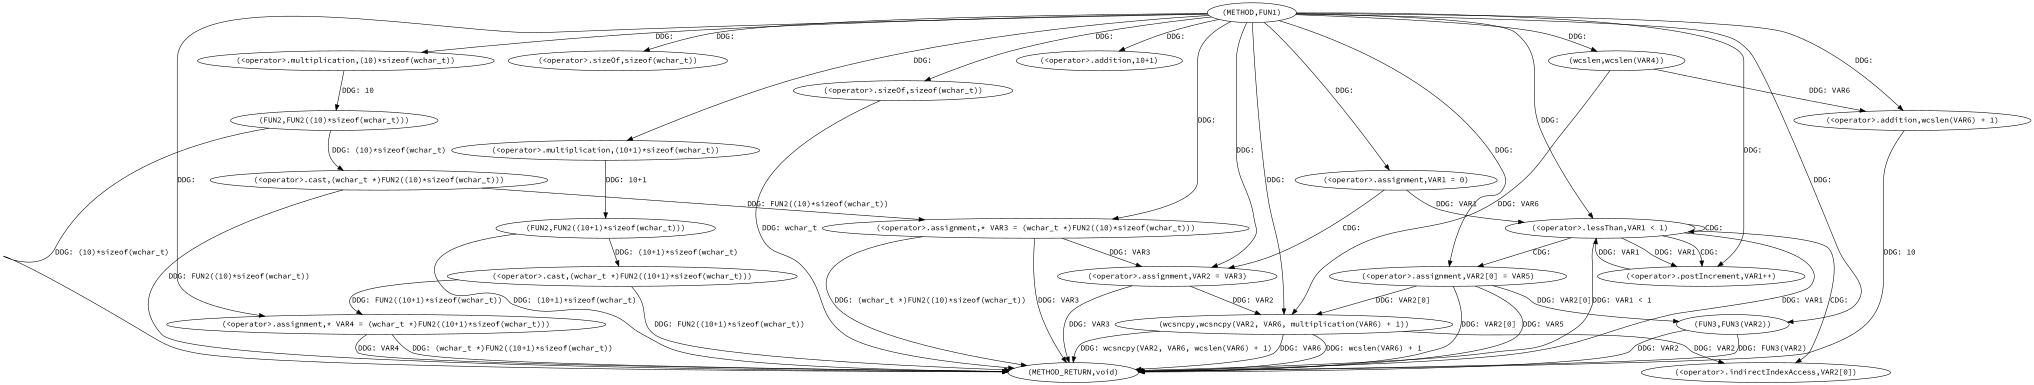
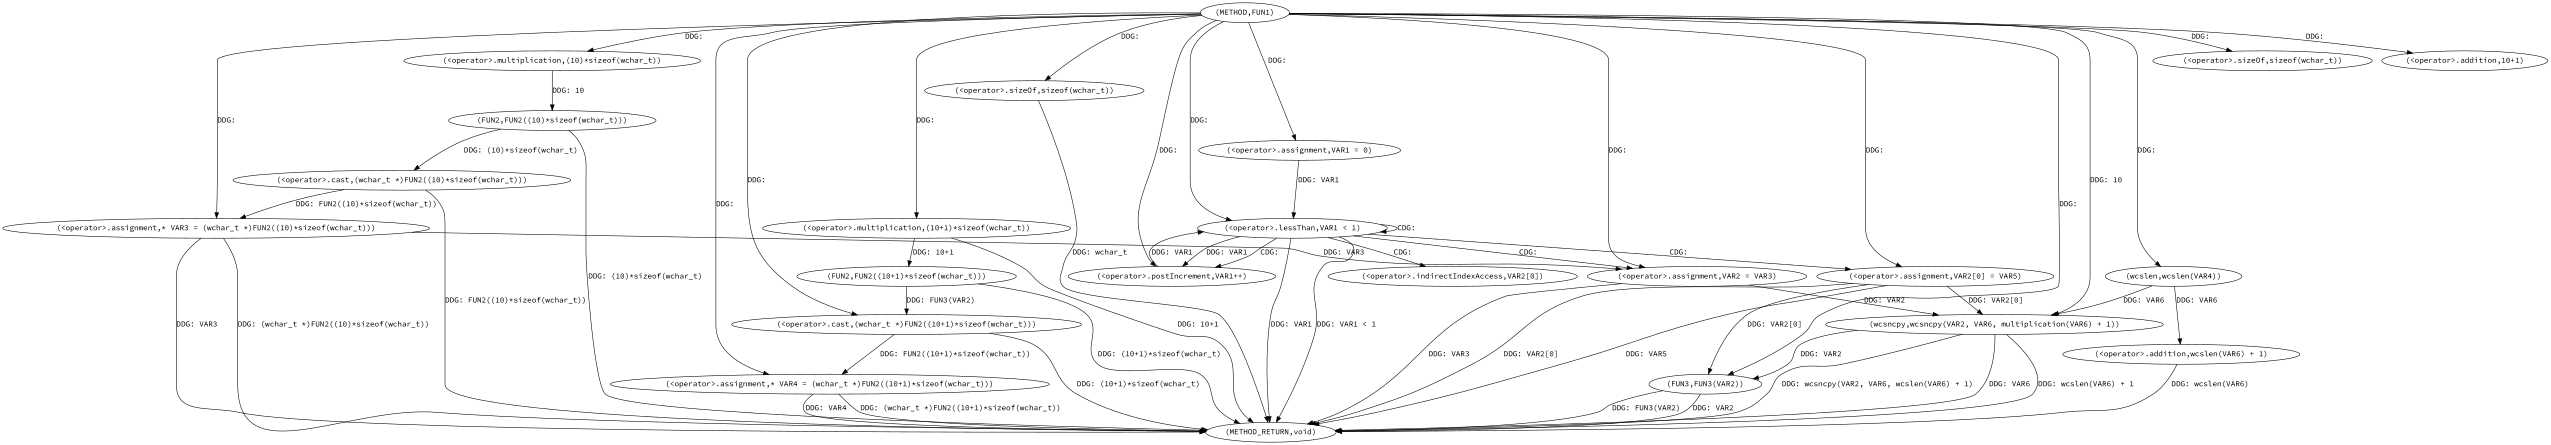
edge "(METHOD,FUN1)" -> "(<operator>.addition,wcslen(VAR6) + 1)": now "(METHOD,FUN1)" -> "(<operator>.cast,(wchar_t *)FUN2((10+1)*sizeof(wchar_t)))"
edge "(METHOD,FUN1)" -> "(wcsncpy,wcsncpy(VAR2, VAR6, multiplication(VAR6) + 1))": label "DDG: " -> "DDG: 10"
edge "(<operator>.assignment,VAR1 = 0)" -> "(<operator>.assignment,VAR2 = VAR3)": now "(<operator>.lessThan,VAR1 < 1)" -> "(<operator>.assignment,VAR2 = VAR3)"
edge "(FUN2,FUN2((10+1)*sizeof(wchar_t)))" -> "(<operator>.cast,(wchar_t *)FUN2((10+1)*sizeof(wchar_t)))": label "DDG: (10+1)*sizeof(wchar_t)" -> "DDG: FUN3(VAR2)"
edge "(<operator>.addition,wcslen(VAR6) + 1)" -> "(METHOD_RETURN,void)": label "DDG: 10" -> "DDG: wcslen(VAR6)"
edge "(<operator>.multiplication,(10+1)*sizeof(wchar_t))" -> "(METHOD_RETURN,void)": added, label "DDG: 10+1"
edge "(<operator>.cast,(wchar_t *)FUN2((10+1)*sizeof(wchar_t)))" -> "(METHOD_RETURN,void)": label "DDG: FUN2((10+1)*sizeof(wchar_t))" -> "DDG: (10+1)*sizeof(wchar_t)"
edge "(wcsncpy,wcsncpy(VAR2, VAR6, multiplication(VAR6) + 1))" -> "(<operator>.indirectIndexAccess,VAR2[0])": now "(wcsncpy,wcsncpy(VAR2, VAR6, multiplication(VAR6) + 1))" -> "(FUN3,FUN3(VAR2))"
